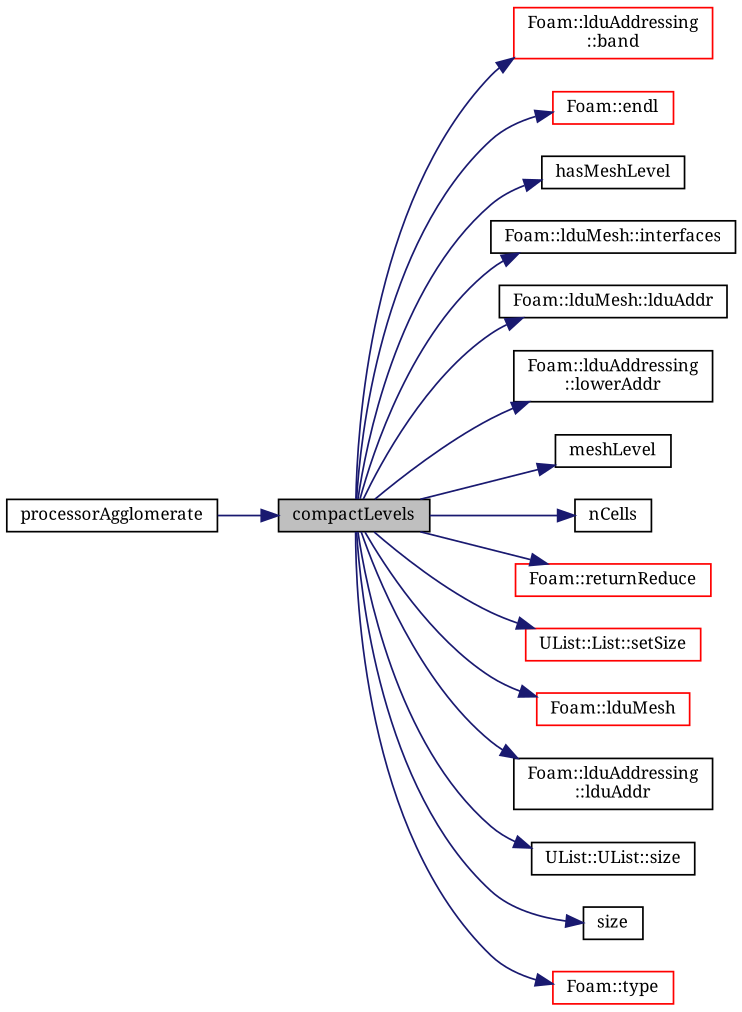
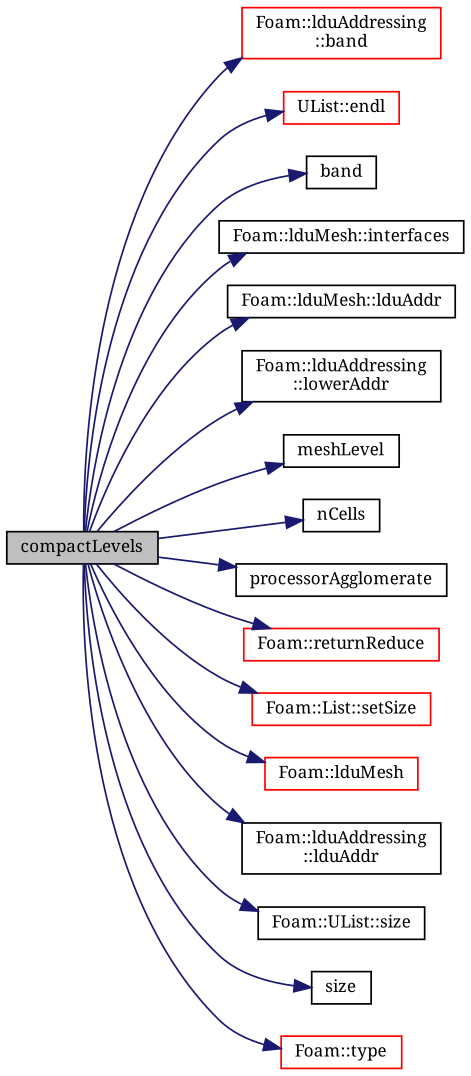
node "Foam::endl": label "Foam::endl" -> "UList::endl"
node "hasMeshLevel": label "hasMeshLevel" -> "band"
edge "processorAgglomerate" -> "compactLevels": reversed
node "UList::List::setSize": label "UList::List::setSize" -> "Foam::List::setSize"
node "UList::UList::size": label "UList::UList::size" -> "Foam::UList::size"
